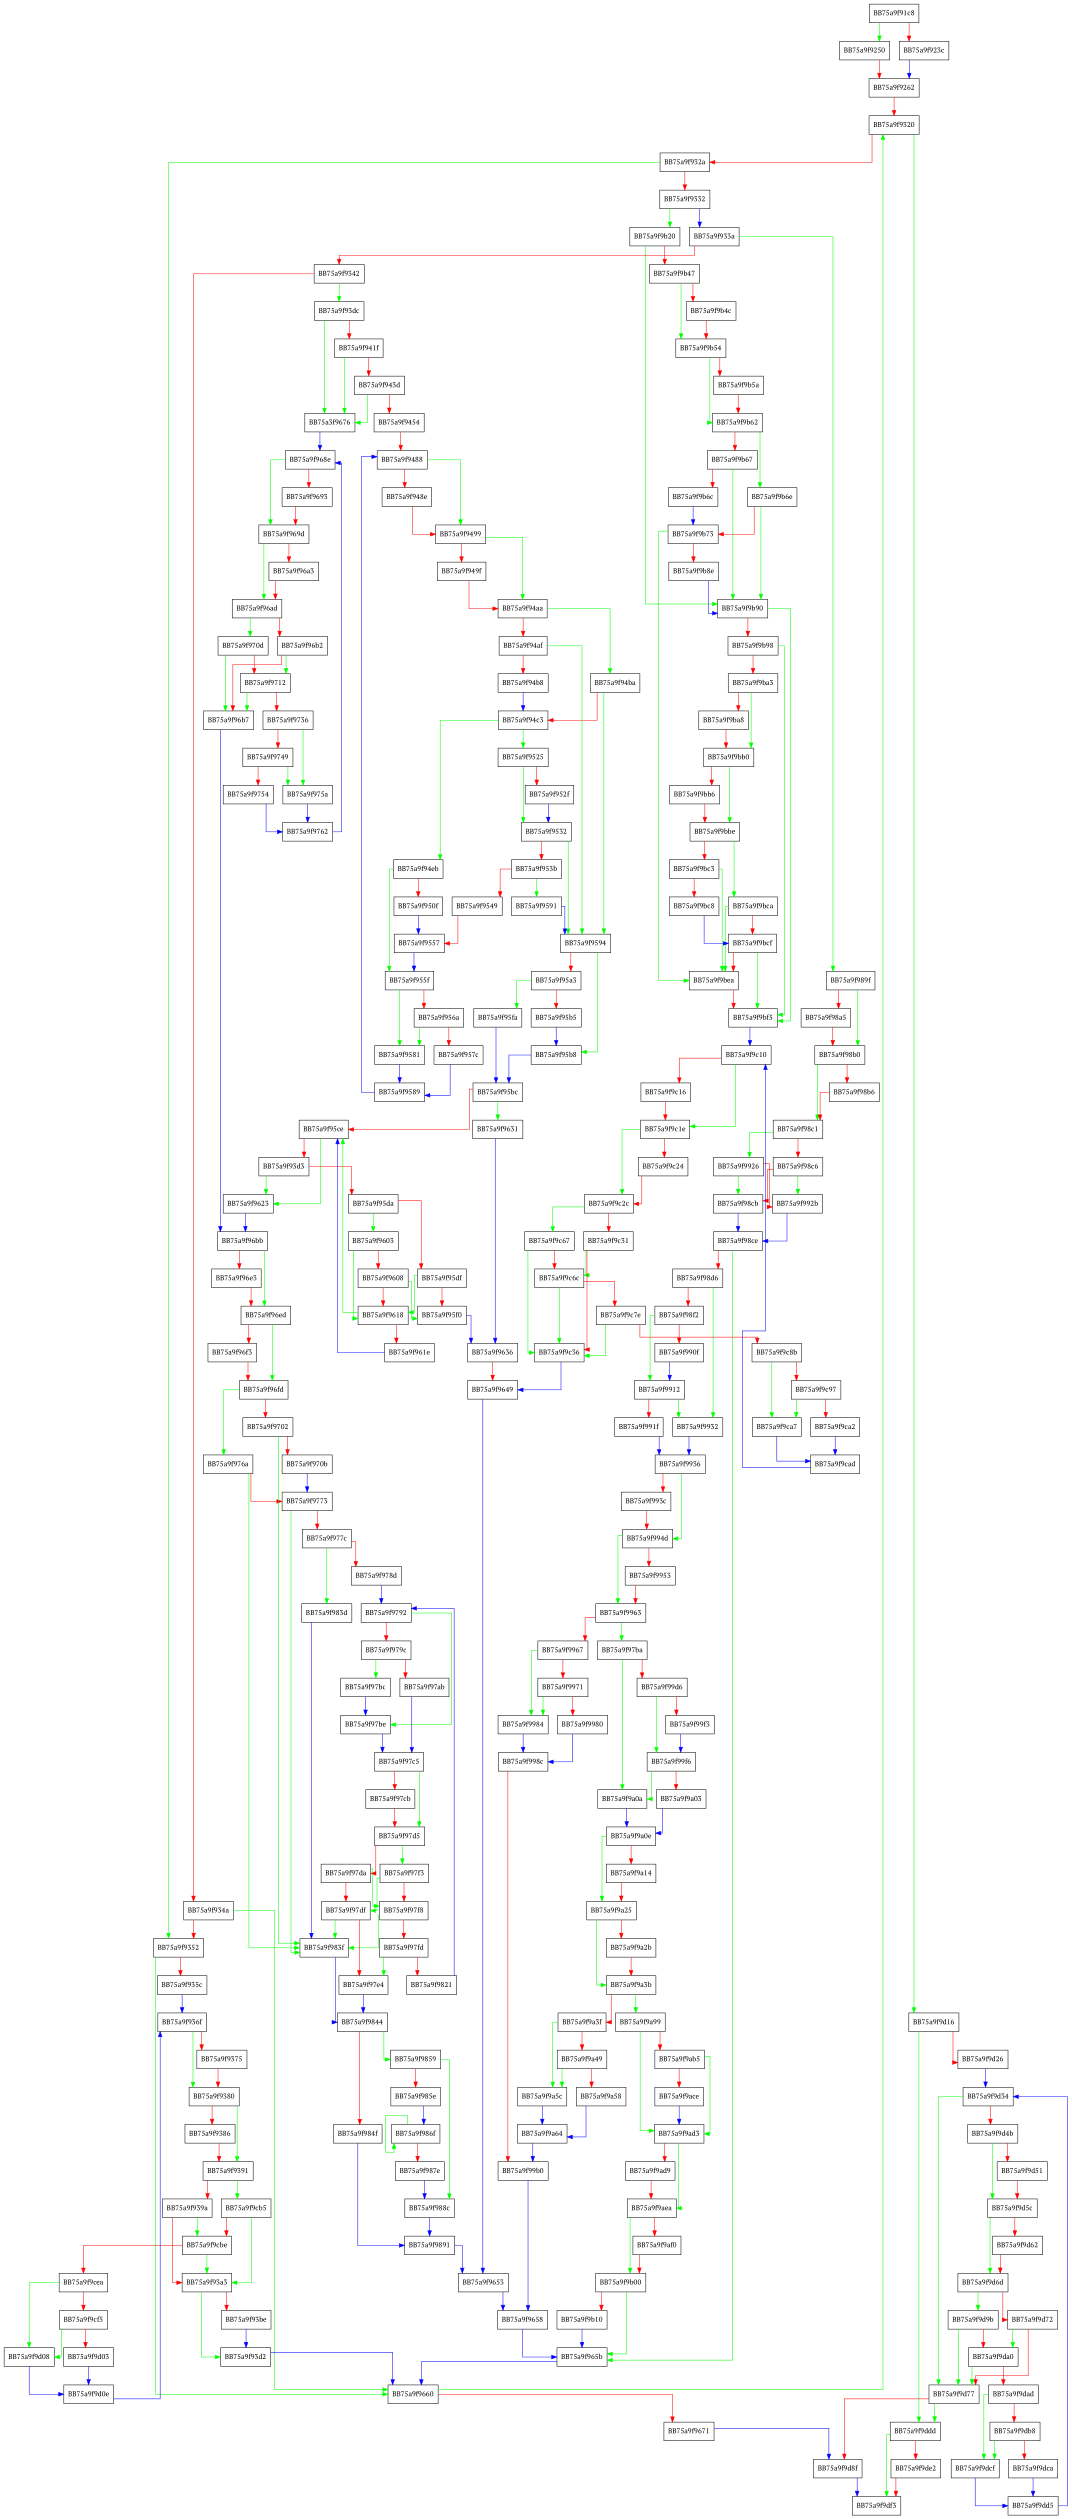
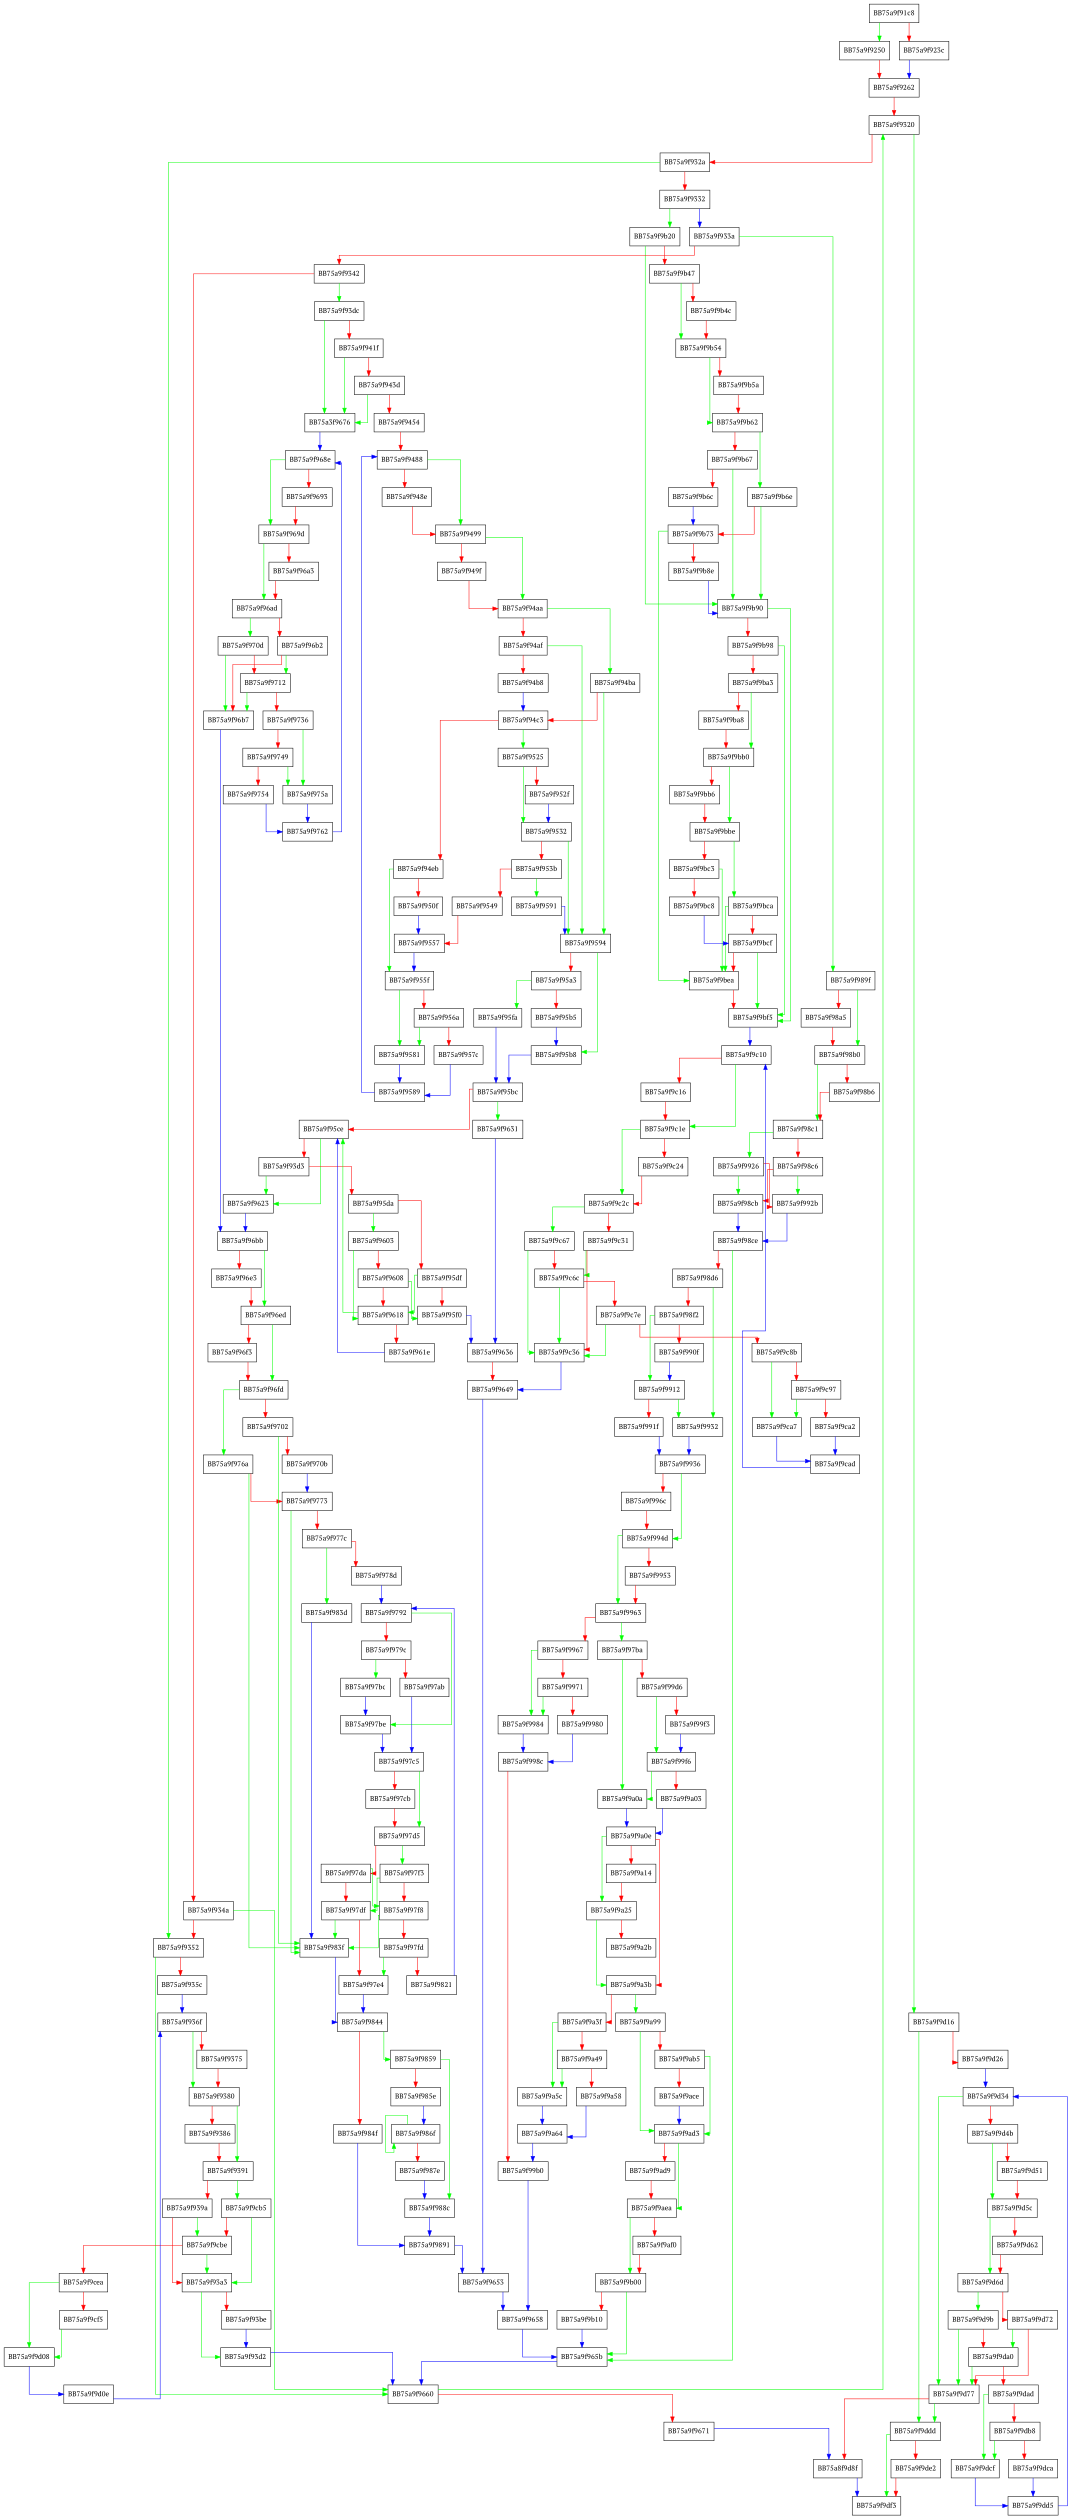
edge "BB75a9f94c3" -> "BB75a9f94eb": color green -> red
node "BB75a9f993c": label "BB75a9f993c" -> "BB75a9f996c"
edge "BB75a9f9a2b" -> "BB75a9f9a3b": now "BB75a9f9a0e" -> "BB75a9f9a3b"
node "BB75a9f9d03": removed
node "BB75a9f9d8f": label "BB75a9f9d8f" -> "BB75a8f9d8f"
